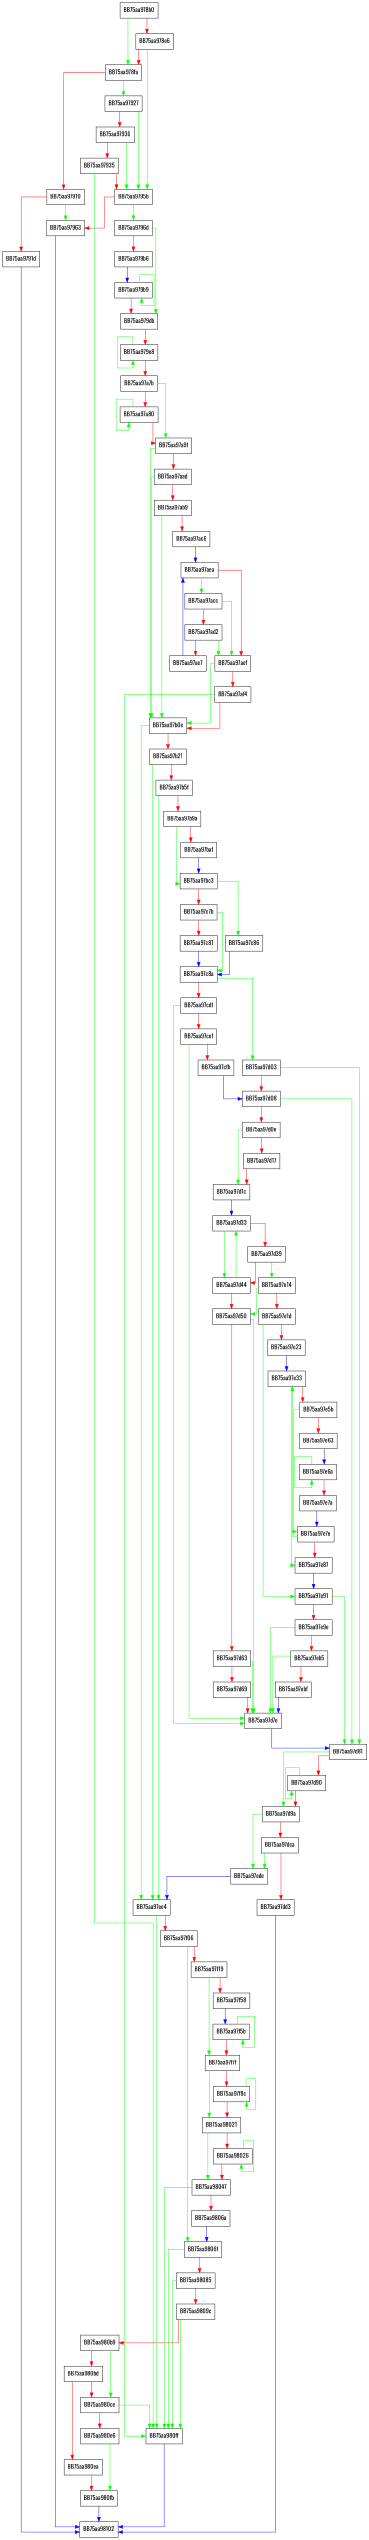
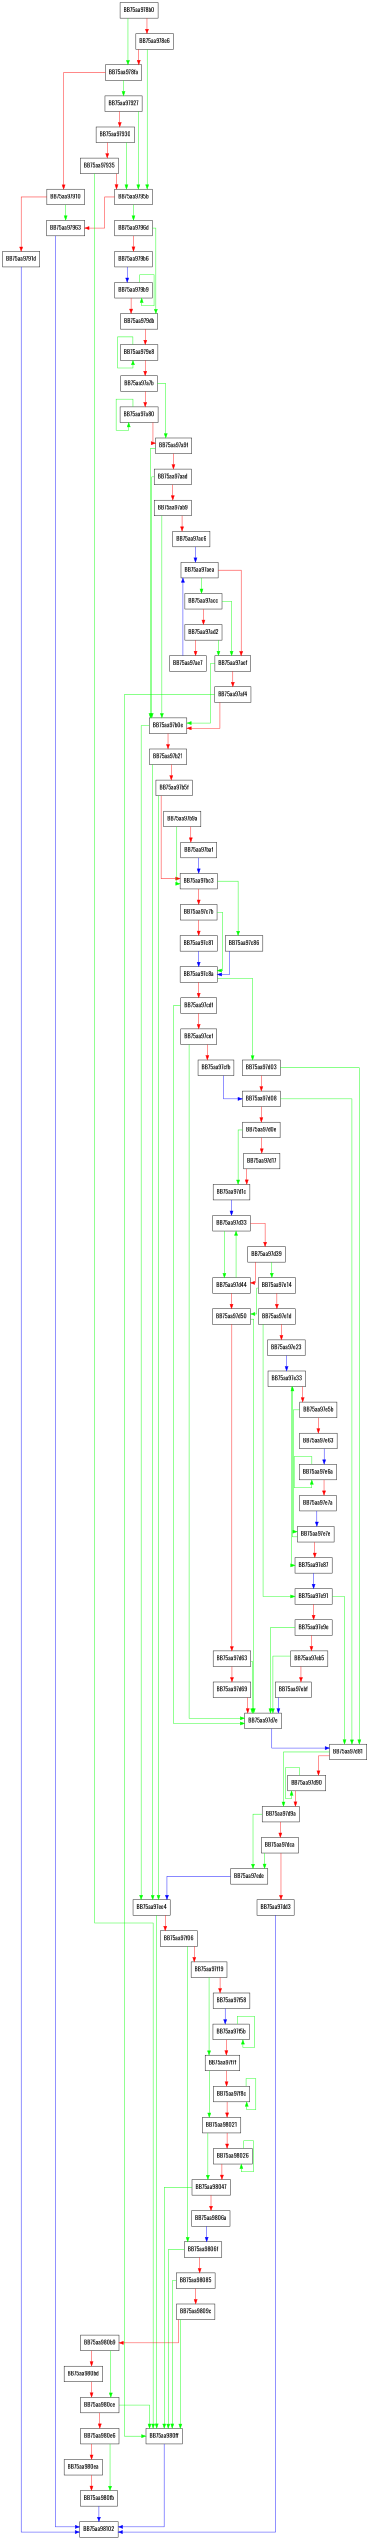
edge "BB75aa97b5f" -> "BB75aa97b9a": now "BB75aa97b5f" -> "BB75aa97bc3"
edge "BB75aa980bd" -> "BB75aa980ea": now "BB75aa980e6" -> "BB75aa980ea"
